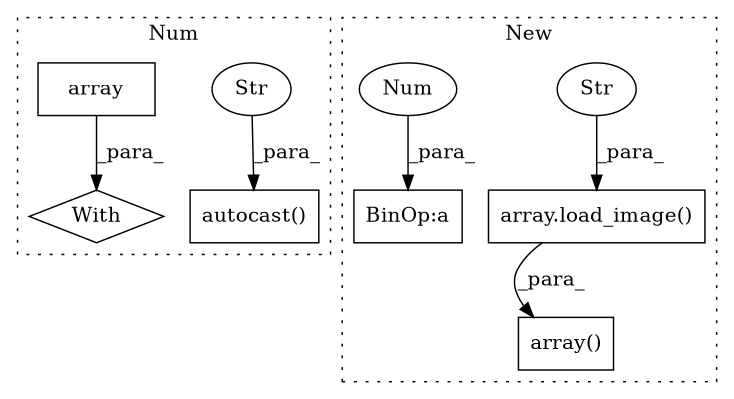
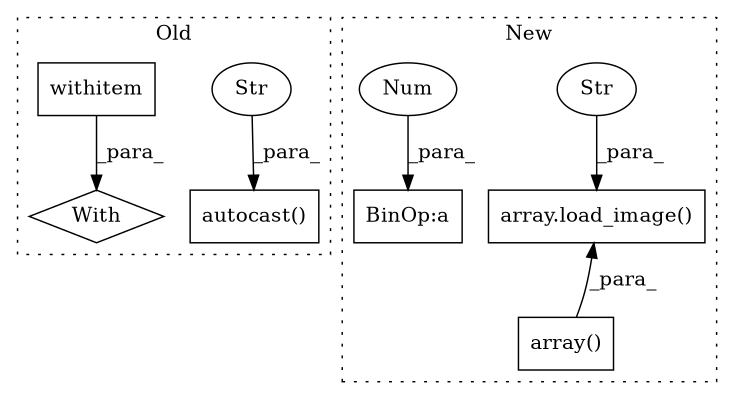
cluster "Num": label "Num" -> "Old"
node "array": label "array" -> "withitem"
edge "array.load_image()" -> "array()": reversed
